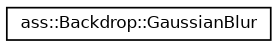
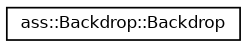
node "ass::Backdrop::GaussianBlur": label "ass::Backdrop::GaussianBlur" -> "ass::Backdrop::Backdrop"
